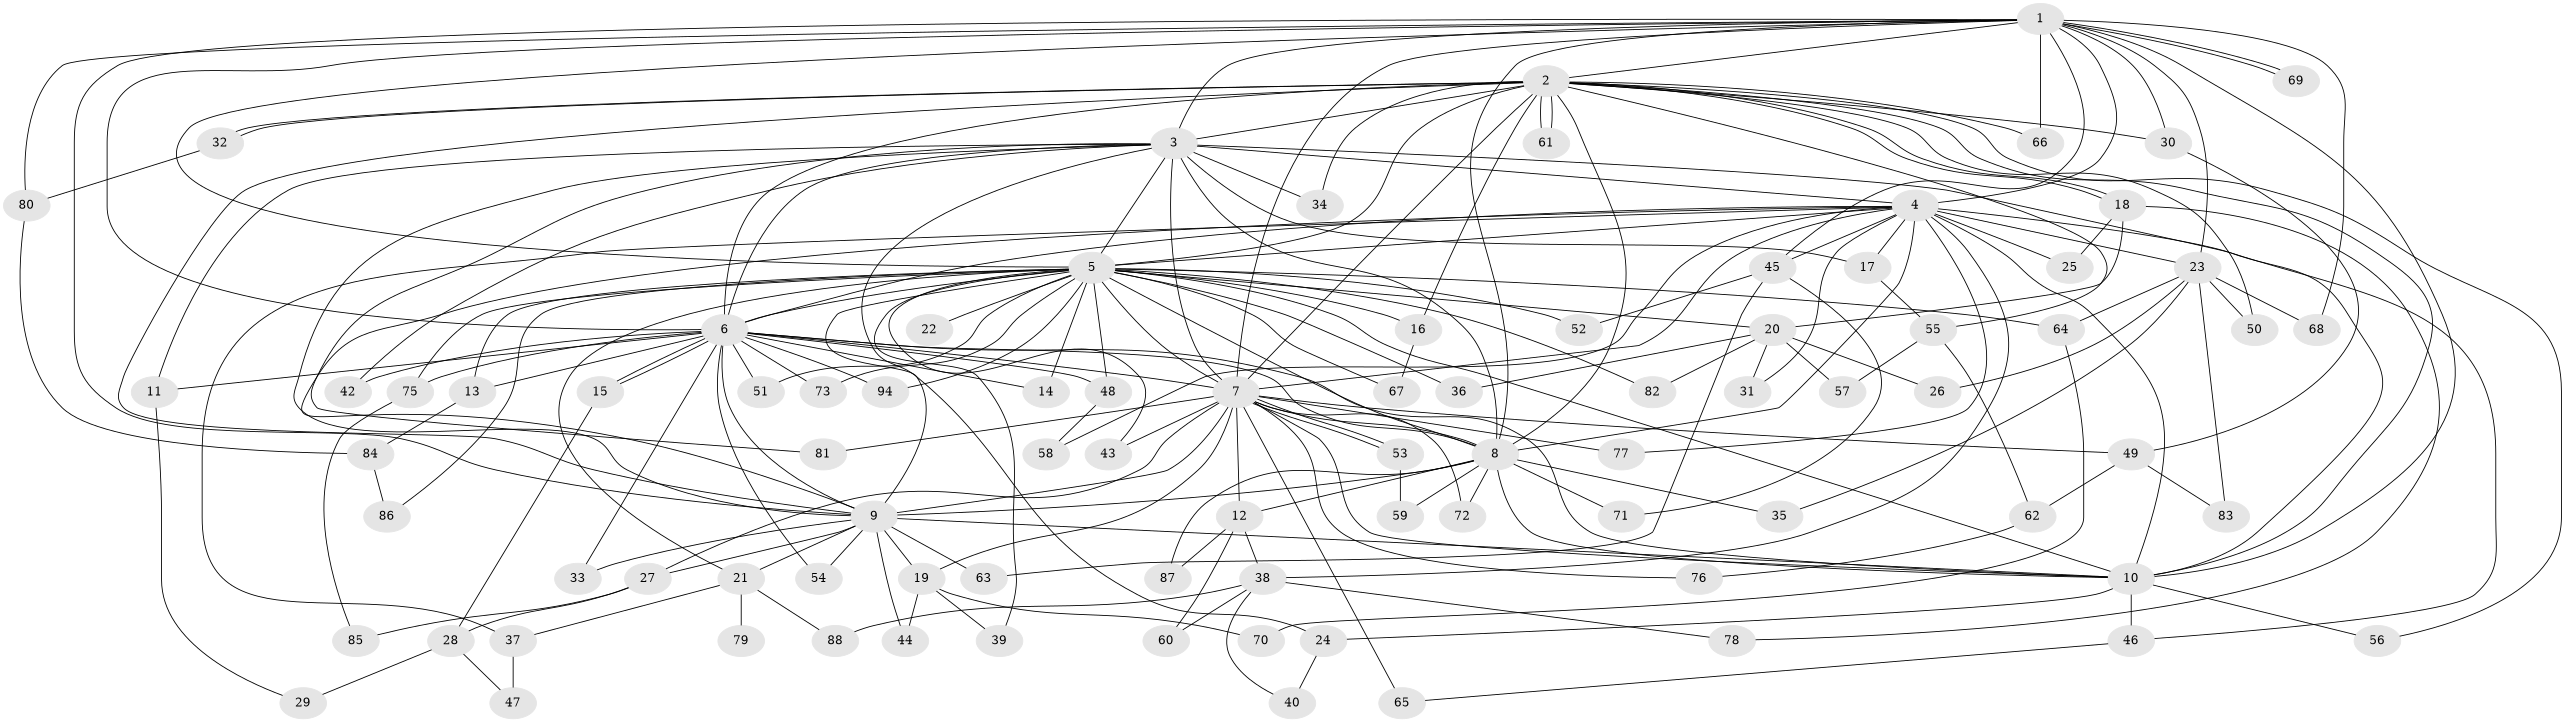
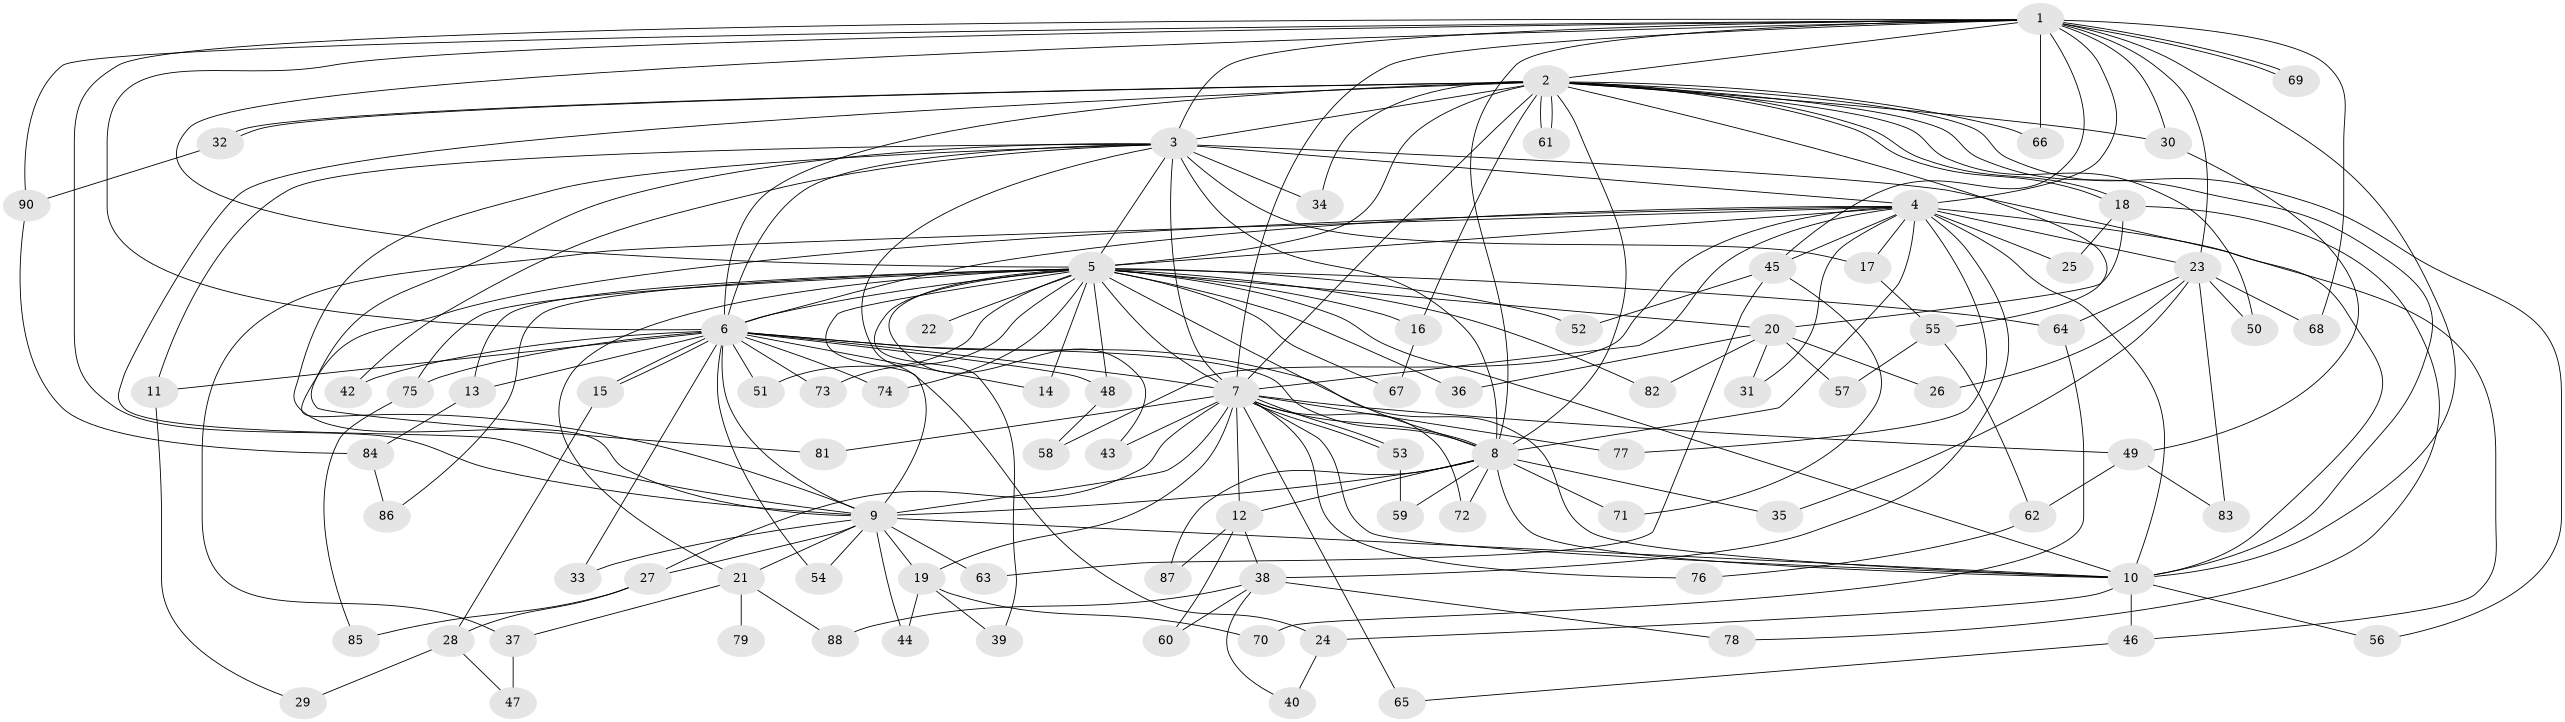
node "80": label "80" -> "90"
node "94": label "94" -> "74"
